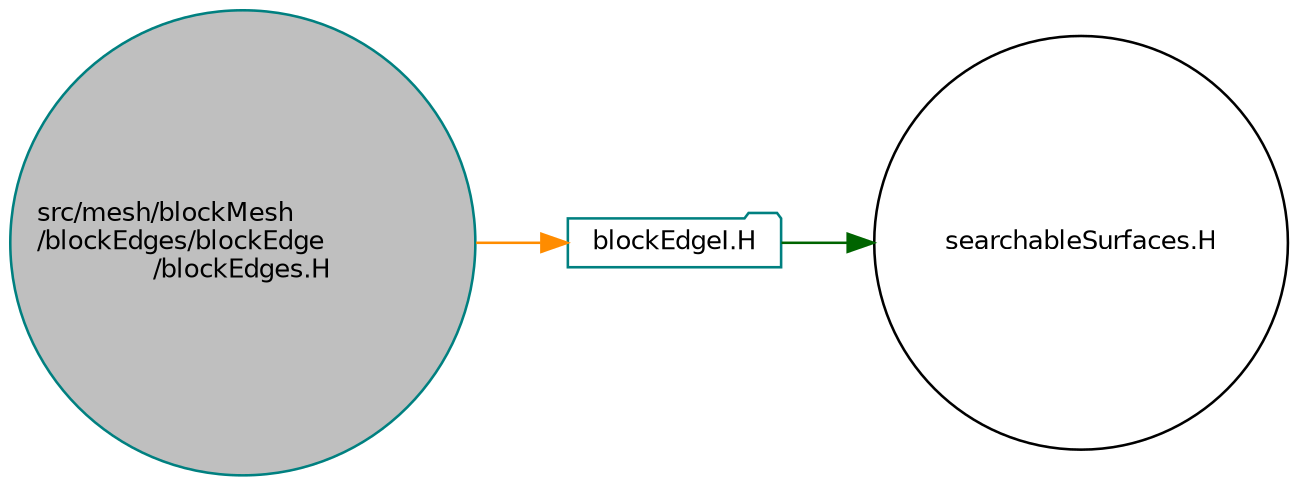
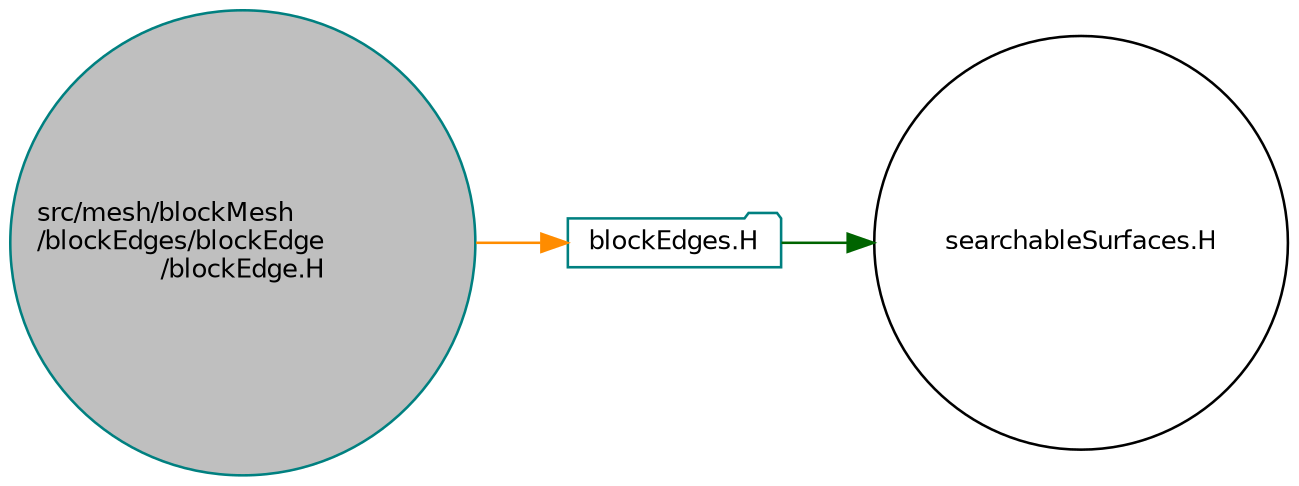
node "src/mesh/blockMesh /blockEdges/blockEdge /blockEdges.H": label "src/mesh/blockMesh /blockEdges/blockEdge /blockEdges.H" -> "src/mesh/blockMesh /blockEdges/blockEdge /blockEdge.H"
node "blockEdgeI.H": label "blockEdgeI.H" -> "blockEdges.H"
